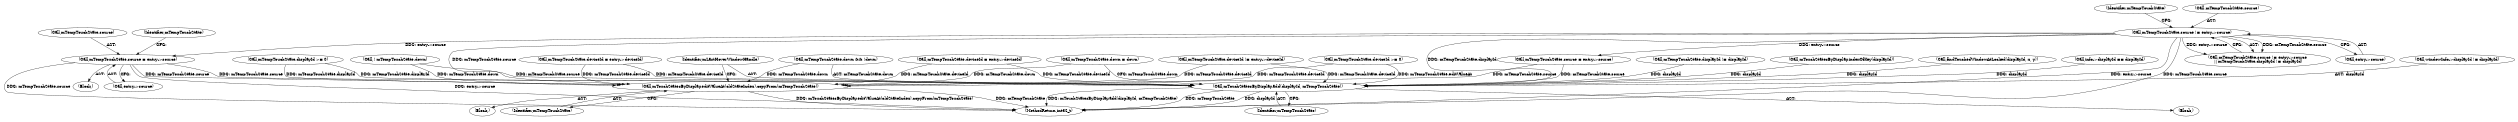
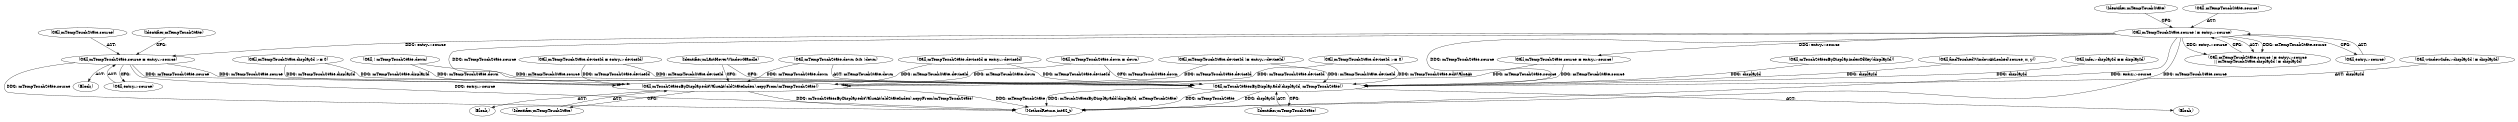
edge "(Call,mTempTouchState.source != entry->source)" -> "(Call,mTouchStatesByDisplay.add(displayId, mTempTouchState))": label "DDG: mTempTouchState.displayId" -> "DDG: mTempTouchState.source"
node "(Call,mTempTouchState.displayId != displayId)": removed
node "(Call,findTouchedWindowAtLocked(displayId, x, y))": label "(Call,findTouchedWindowAtLocked(displayId, x, y))" -> "(Call,findTouchedWindowAtLocked(source, x, y))"
edge "(Identifier,mLastHoverWindowHandle)" -> "(Call,mTouchStatesByDisplay.add(displayId, mTempTouchState))": label "AST: " -> "CFG: "
